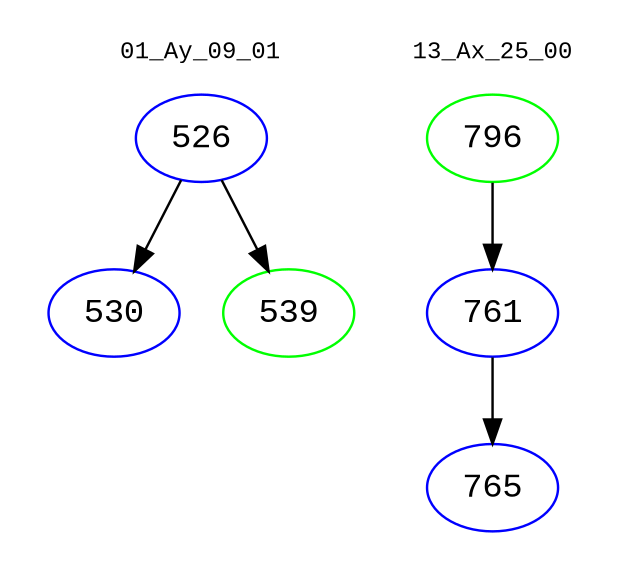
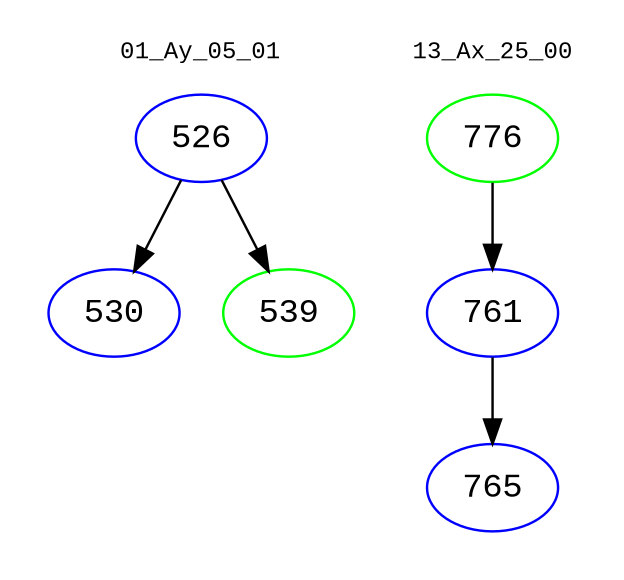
cluster "01_Ay_09_01": label "01_Ay_09_01" -> "01_Ay_05_01"
node "796": label "796" -> "776"
